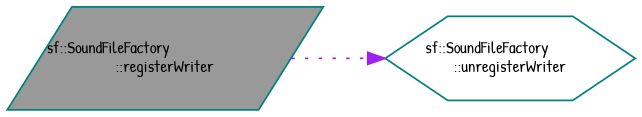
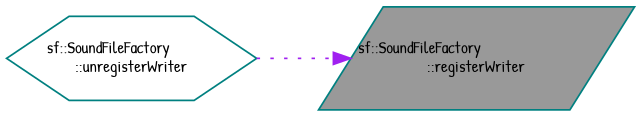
edge "sf::SoundFileFactory ::registerWriter" -> "sf::SoundFileFactory ::unregisterWriter": reversed
